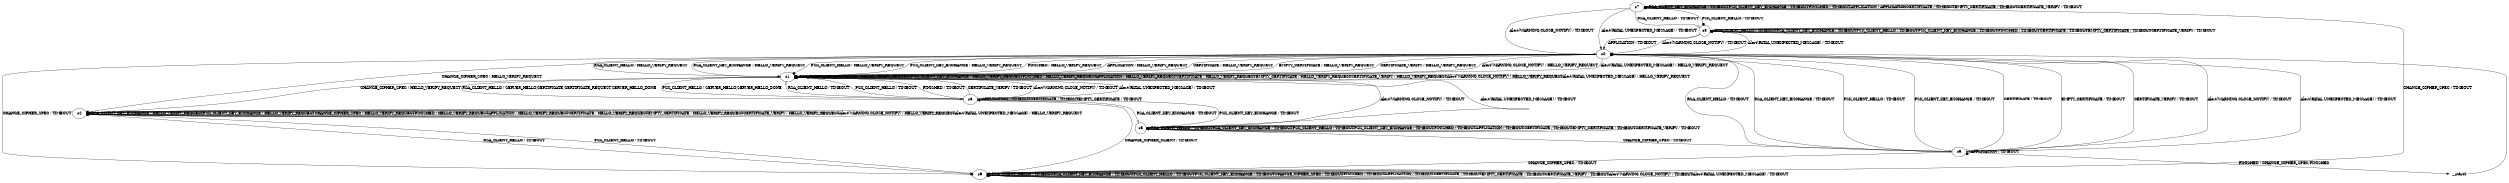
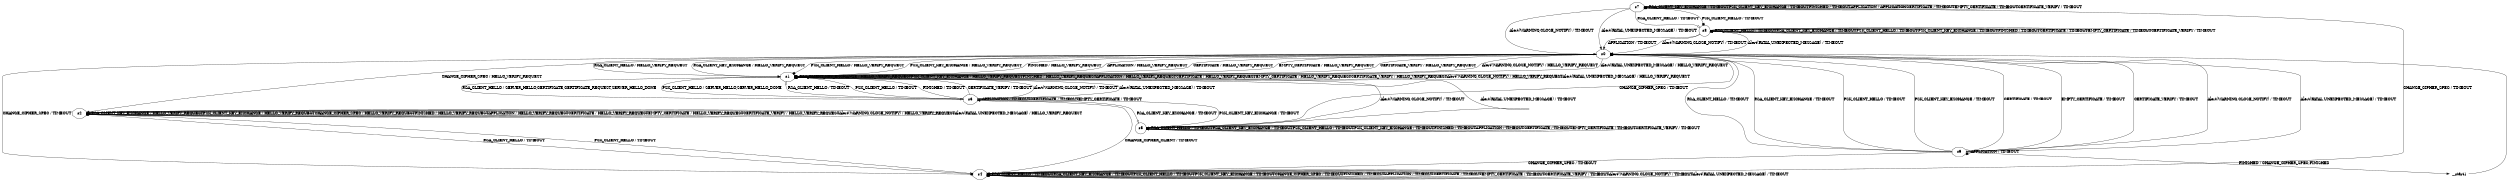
edge "s0" -> "s2": arrowhead box -> normal
edge "s1" -> "s2": removed, label "CHANGE_CIPHER_SPEC / HELLO_VERIFY_REQUEST"
edge "s5" -> "s6": now "s5" -> "s0"
node "s9": label "s9" -> "s4"
node "__start0": label "__start0" -> "__start1"
